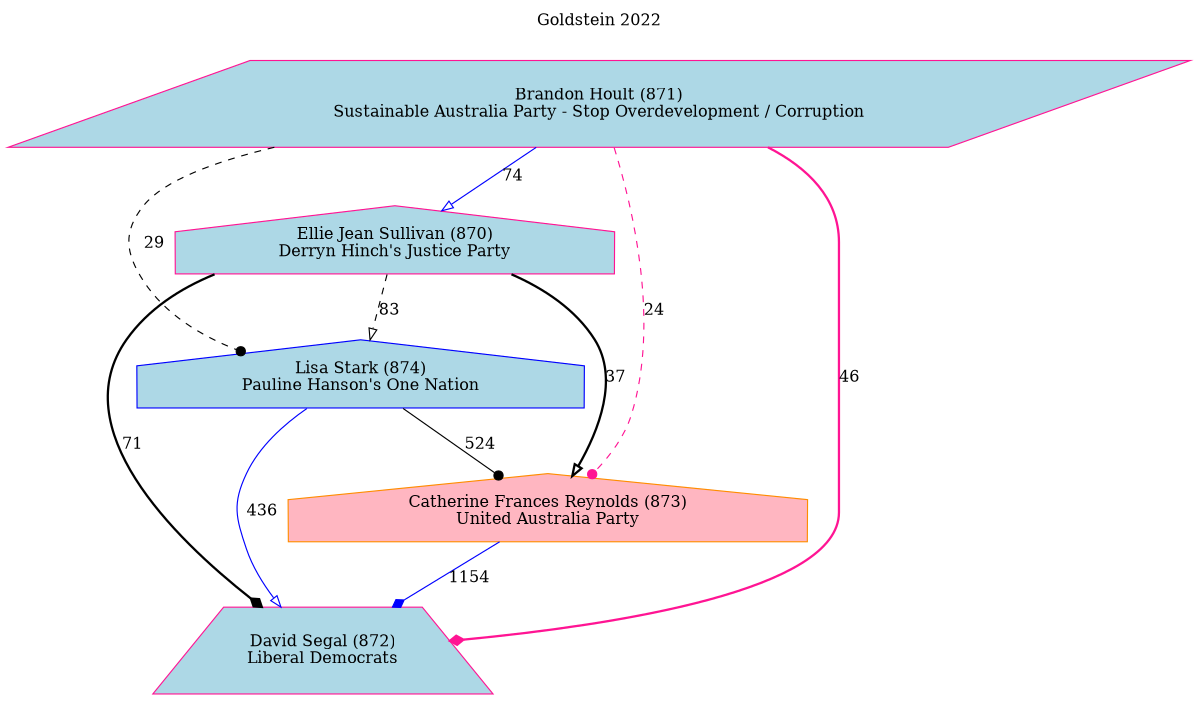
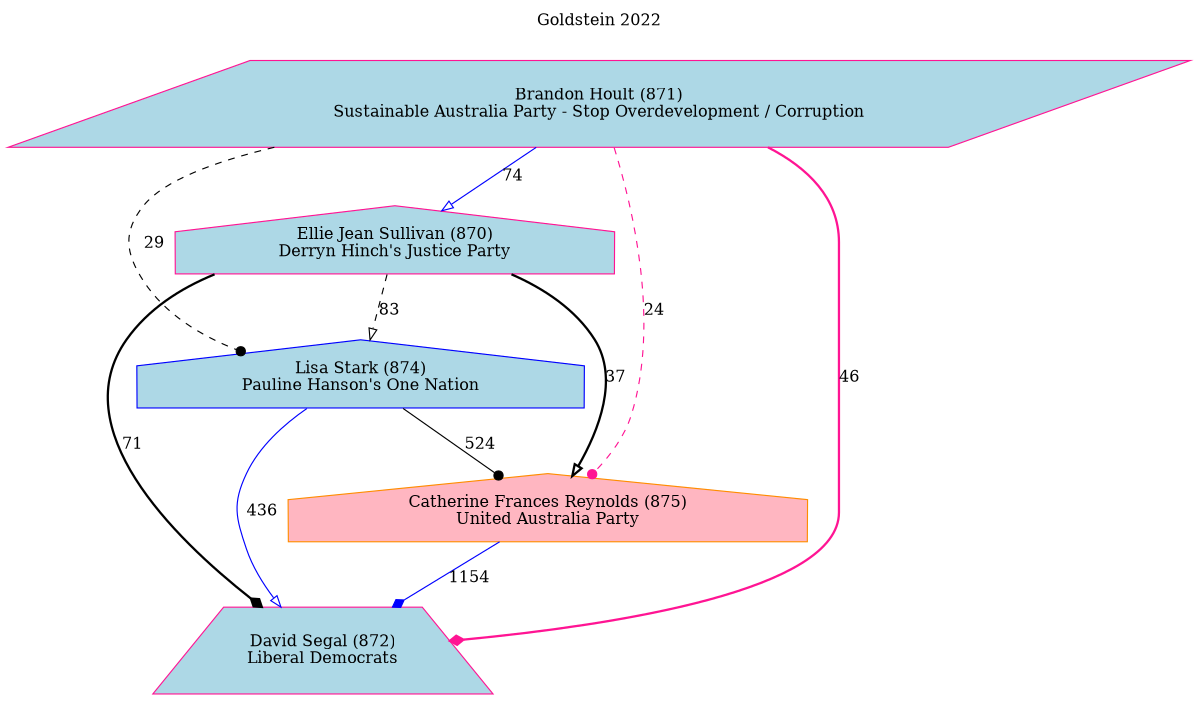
node "Catherine Frances Reynolds (873) United Australia Party": label "Catherine Frances Reynolds (873) United Australia Party" -> "Catherine Frances Reynolds (875) United Australia Party"
